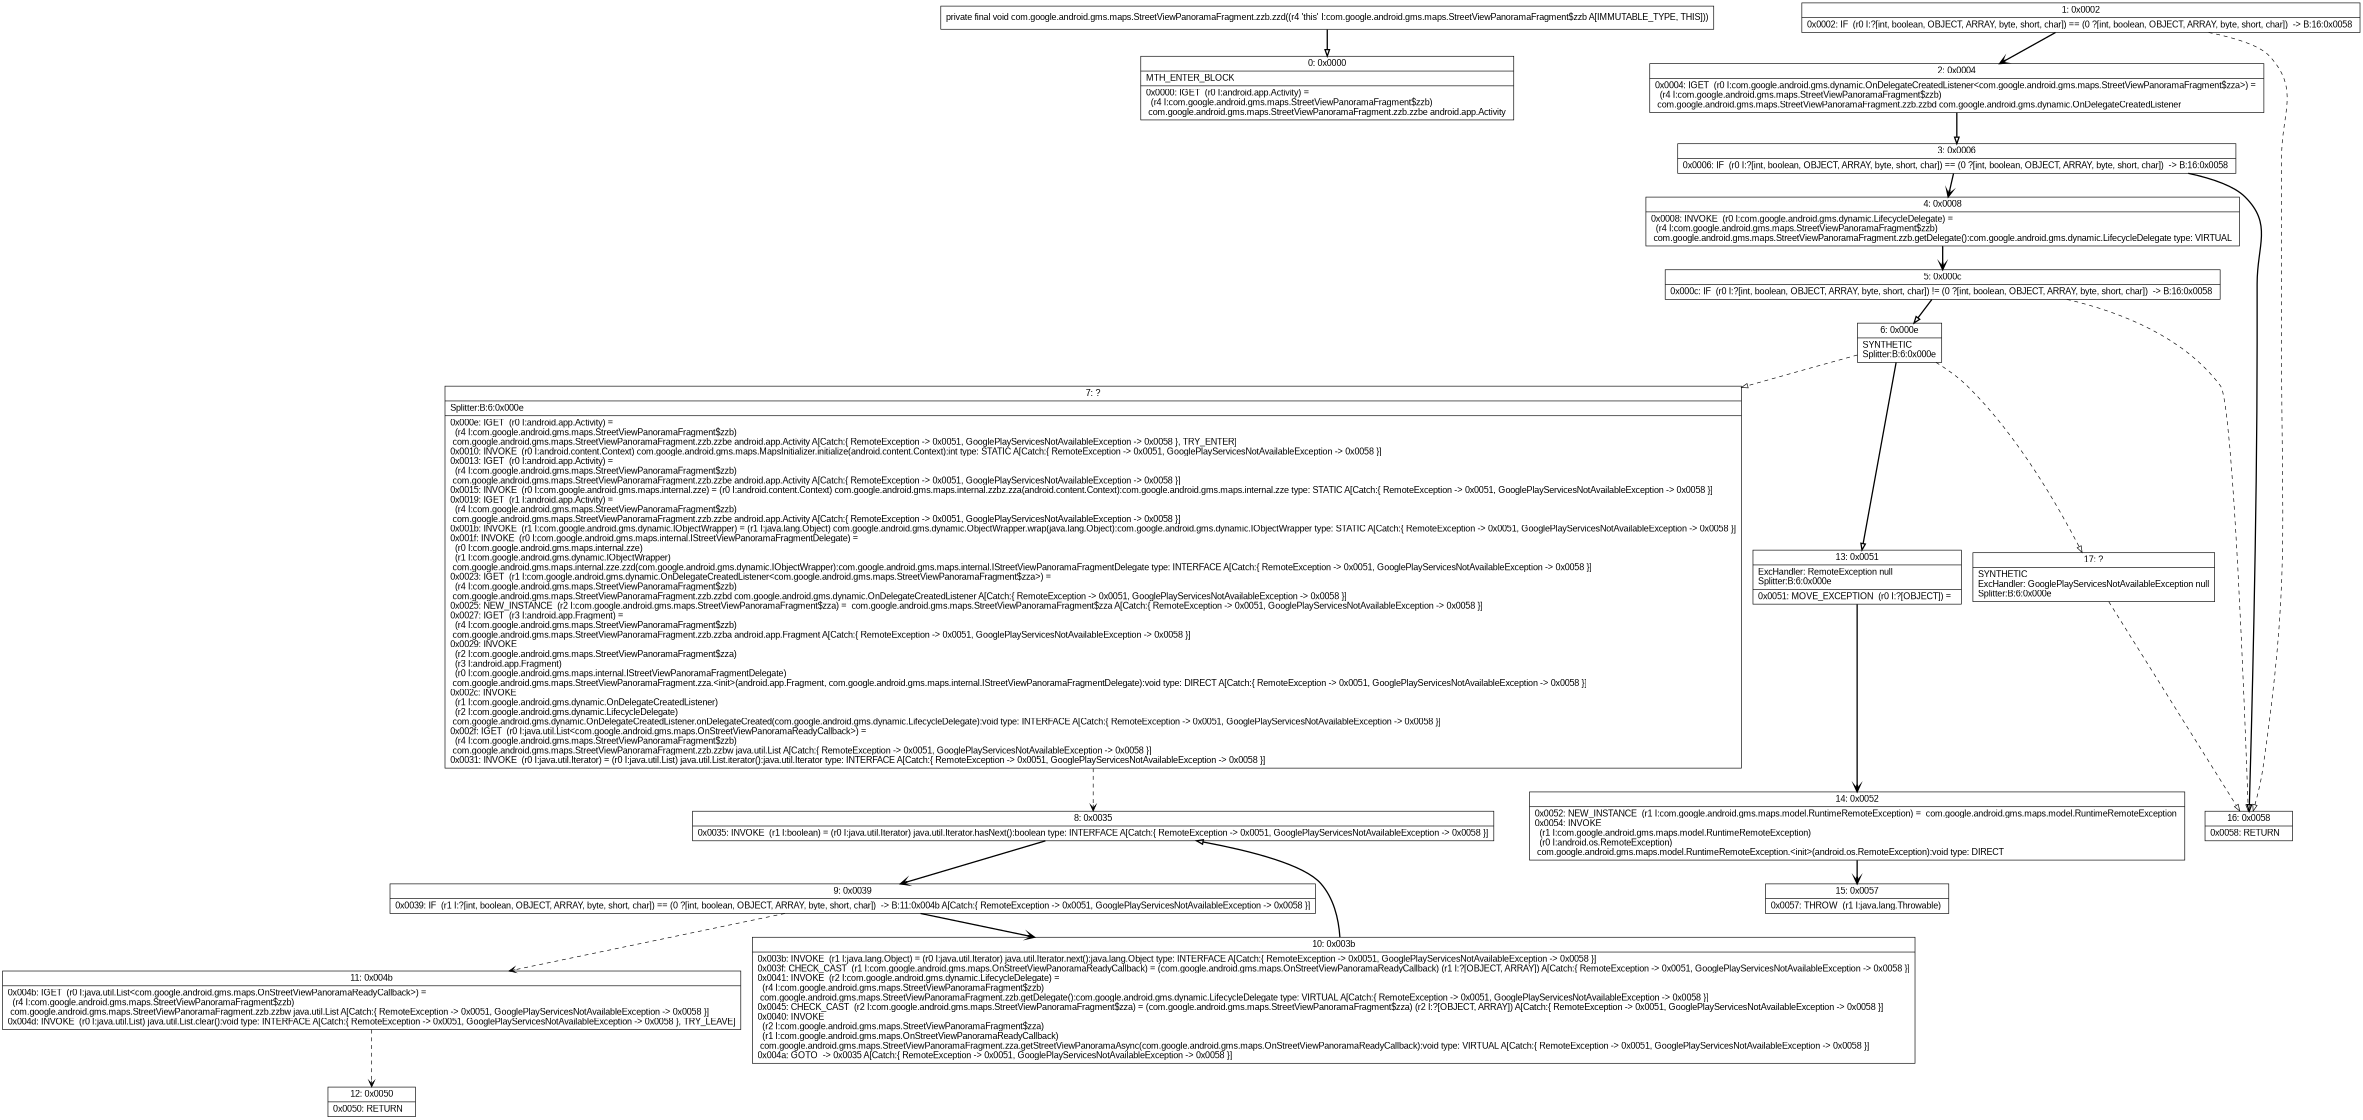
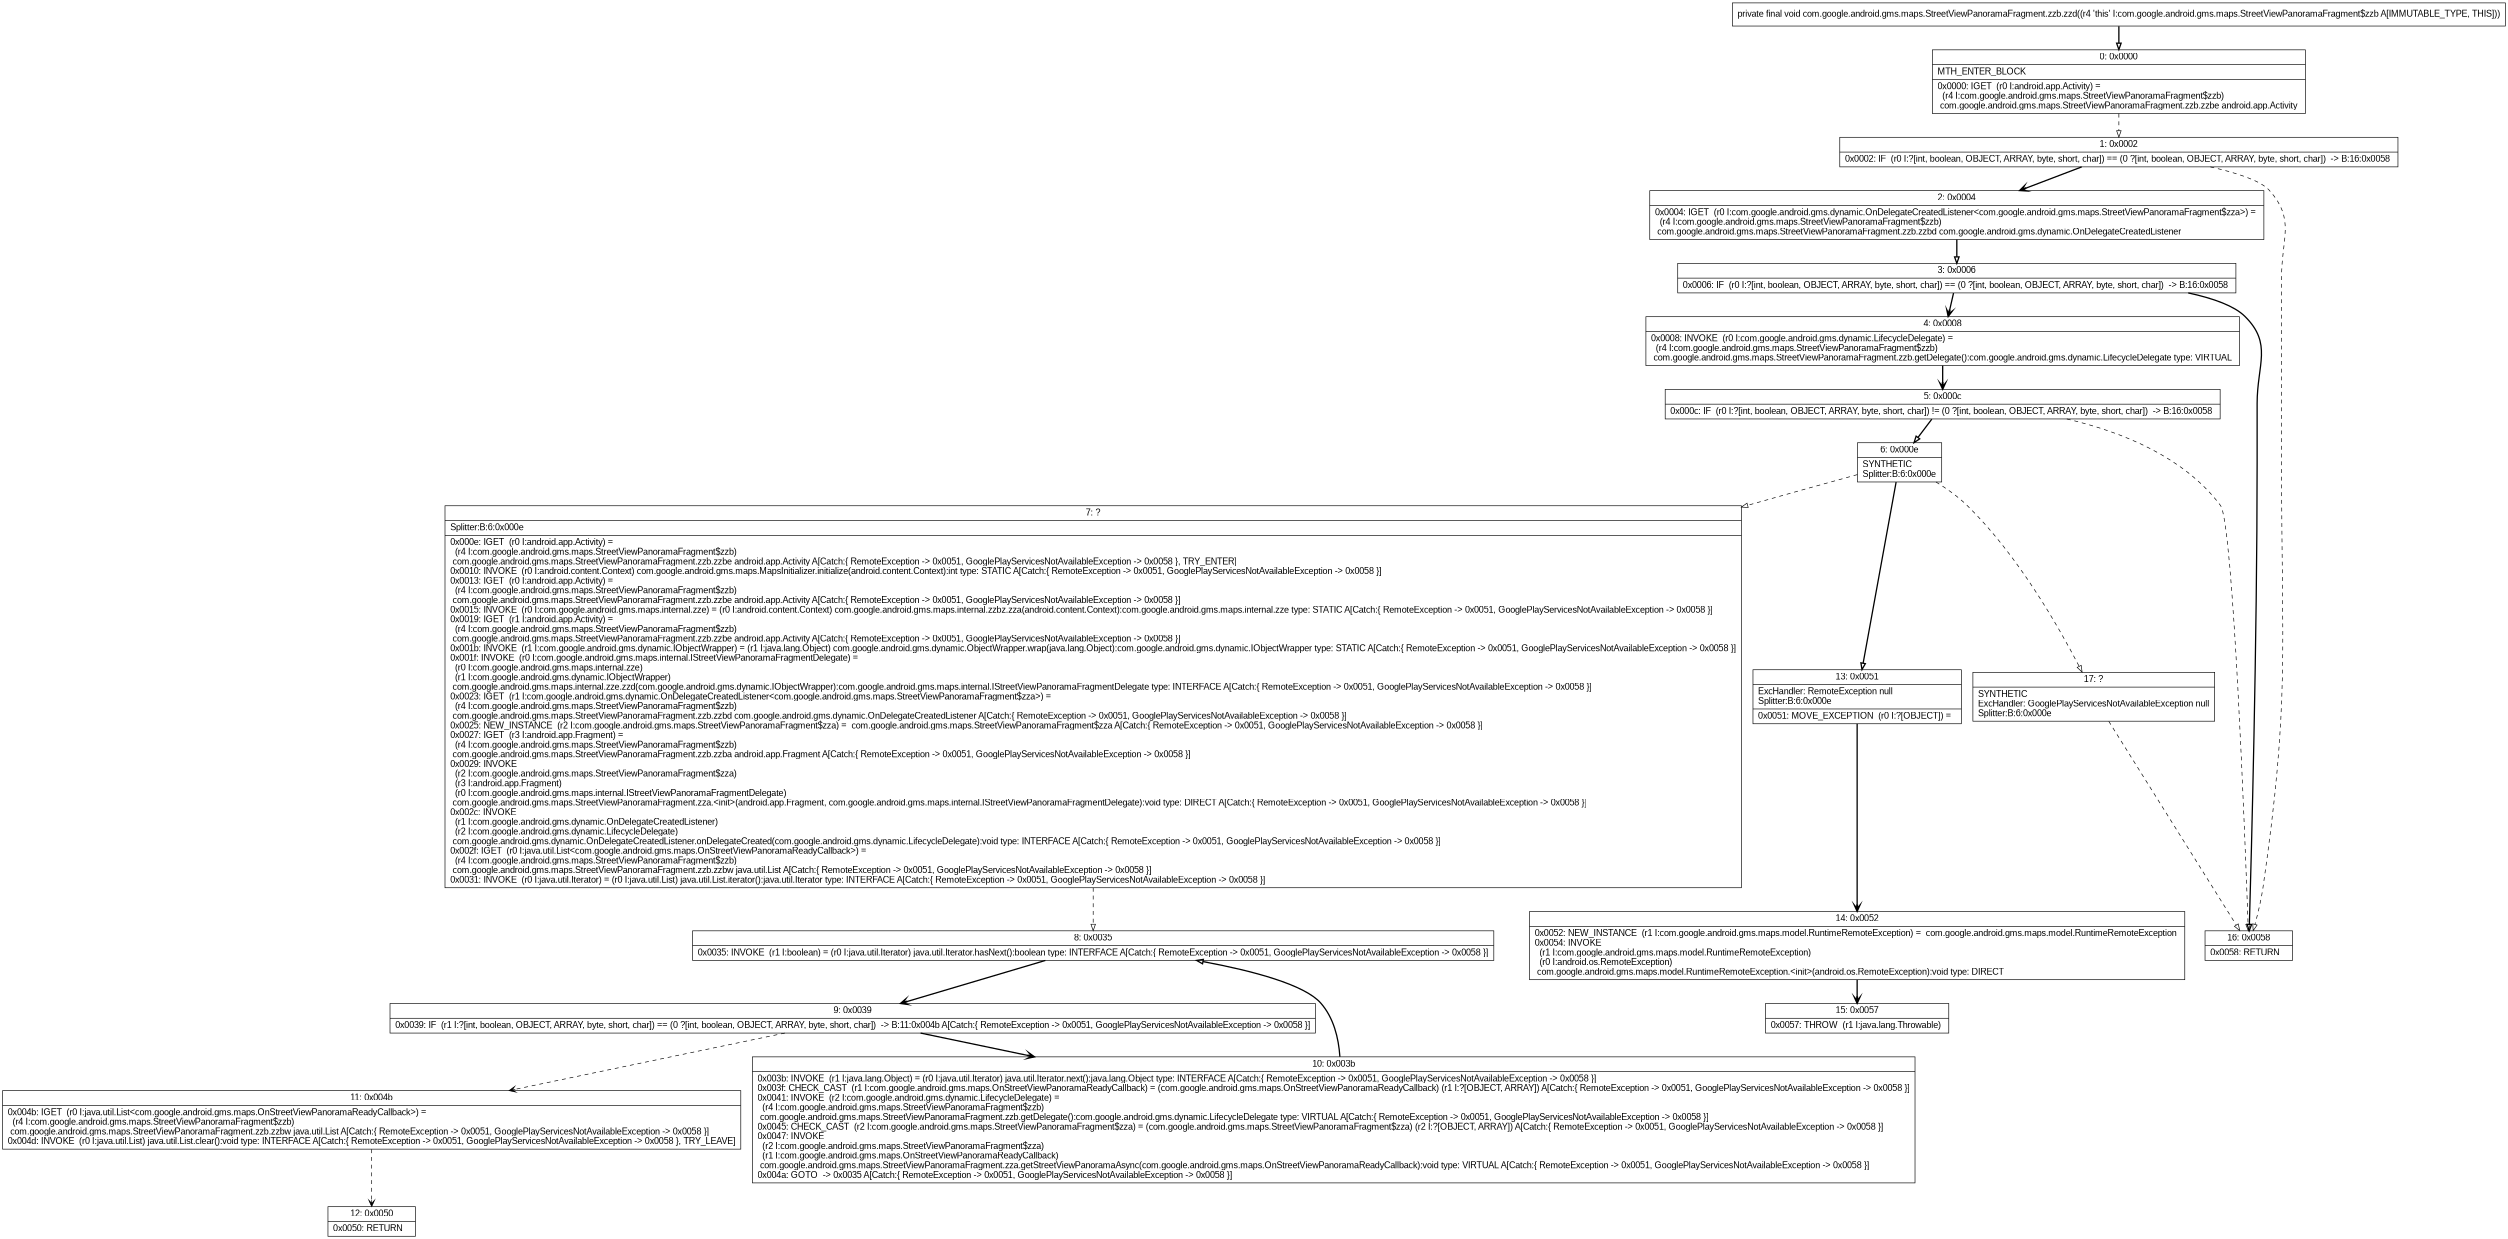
edge "0: 0x0000" -> "1: 0x0002": added
edge "7: ?" -> "8: 0x0035": arrowhead vee -> onormal
node "10: 0x003b": text "0x0040: INVOKE" -> "0x0047: INVOKE"
